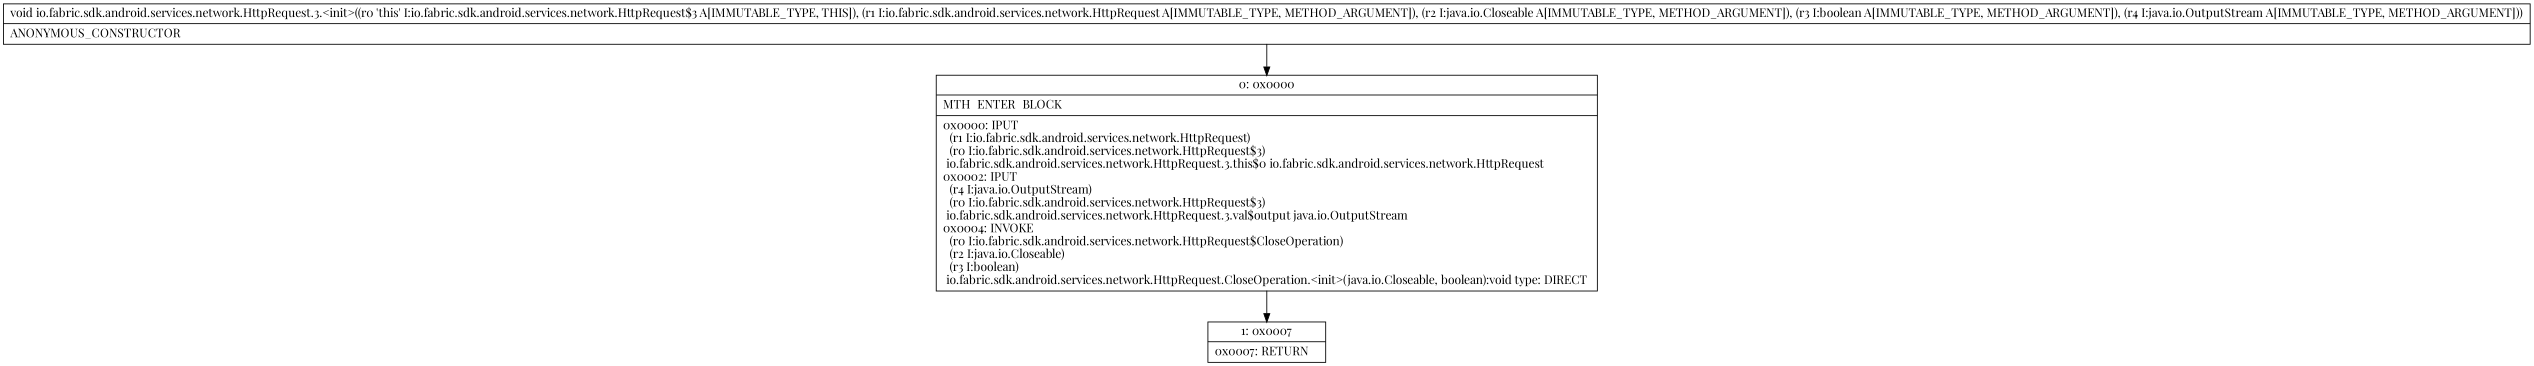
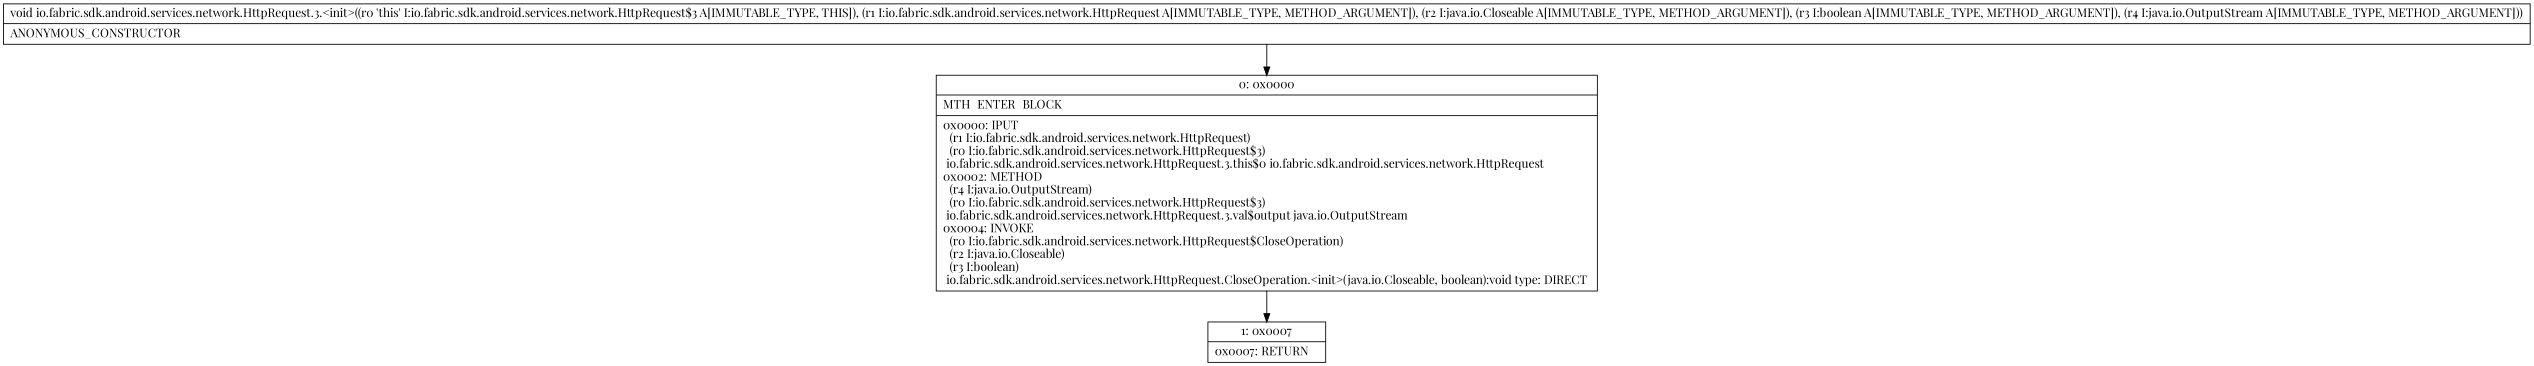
node "0: 0x0000": text "0x0002: IPUT" -> "0x0002: METHOD"
